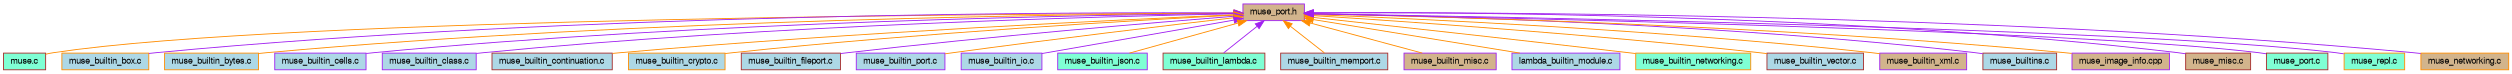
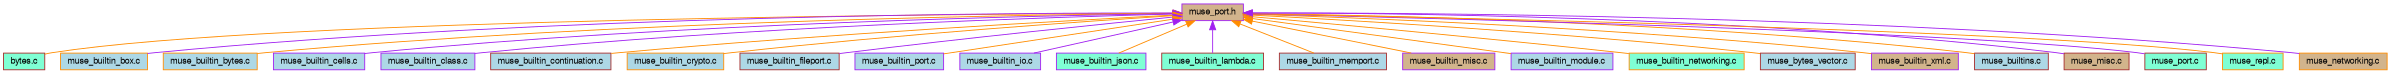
edge "muse_builtins.c" -> "muse_port.h": color purple -> darkorange
edge "muse_repl.c" -> "muse_port.h": color purple -> darkorange
node "muse.c": label "muse.c" -> "bytes.c"
node "lambda_builtin_module.c": label "lambda_builtin_module.c" -> "muse_builtin_module.c"
node "muse_builtin_vector.c": label "muse_builtin_vector.c" -> "muse_bytes_vector.c"
node "muse_image_info.cpp": removed
